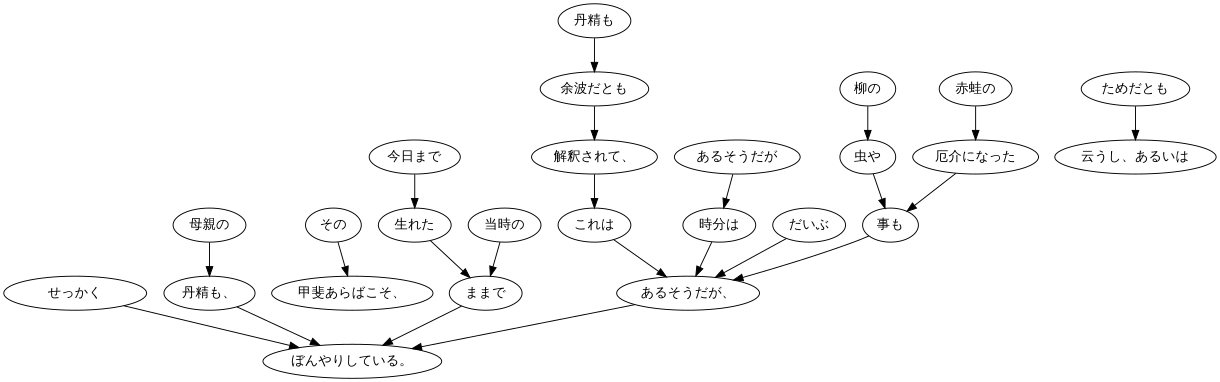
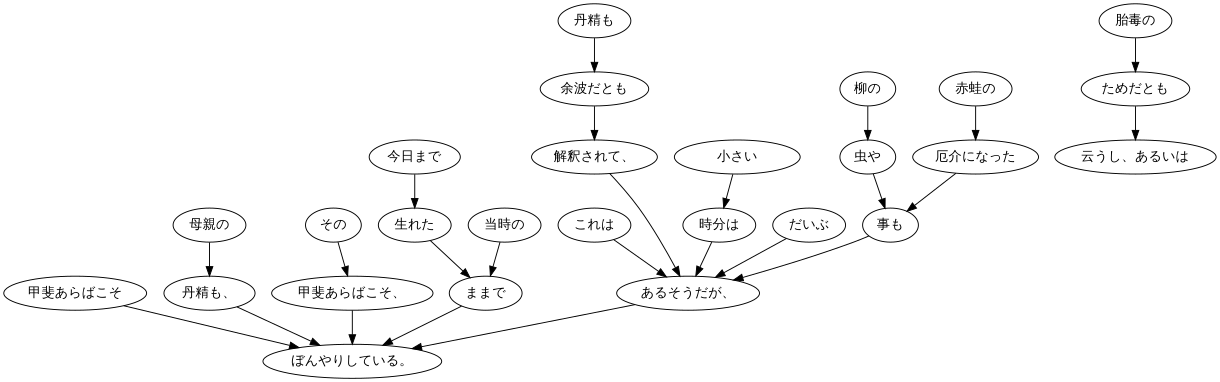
node "胎毒の": added
node "あるそうだが": label "あるそうだが" -> "小さい"
edge "解釈されて、" -> "これは": now "解釈されて、" -> "あるそうだが、"
node "せっかく": label "せっかく" -> "甲斐あらばこそ"
edge "甲斐あらばこそ、" -> "ぼんやりしている。": added
